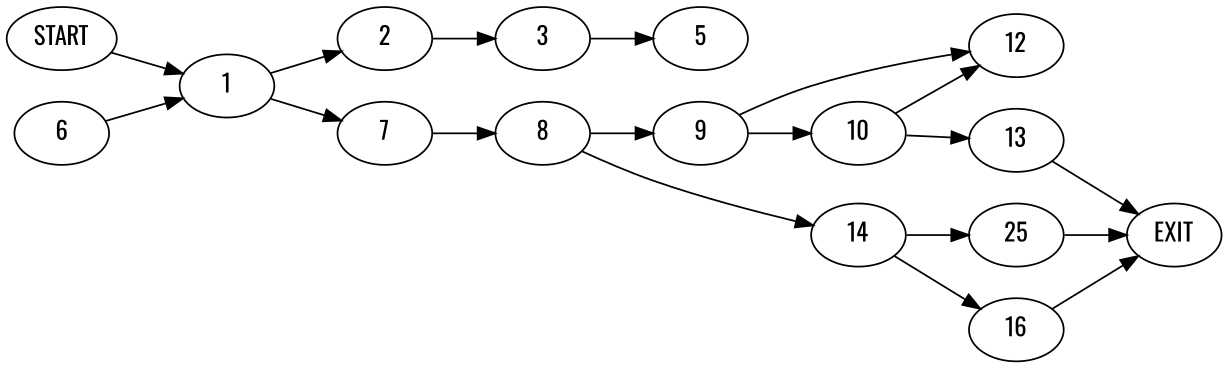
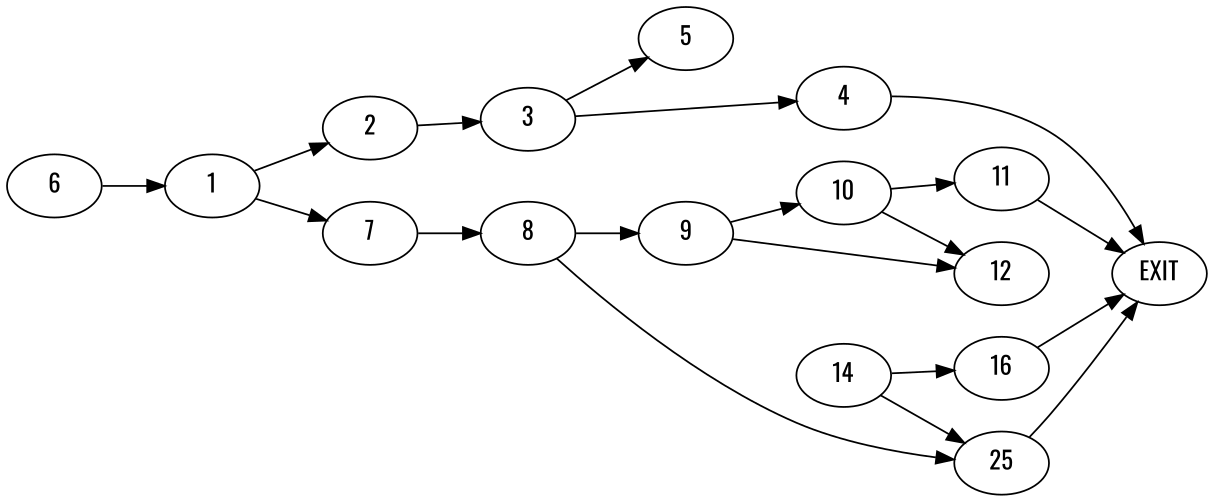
node "START": removed
node "4": added
node "13": label "13" -> "11"
edge "8" -> "14": now "8" -> "25"
